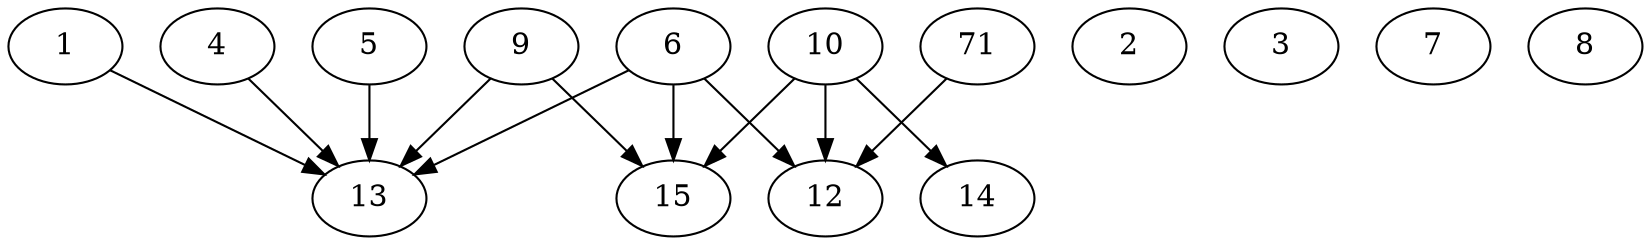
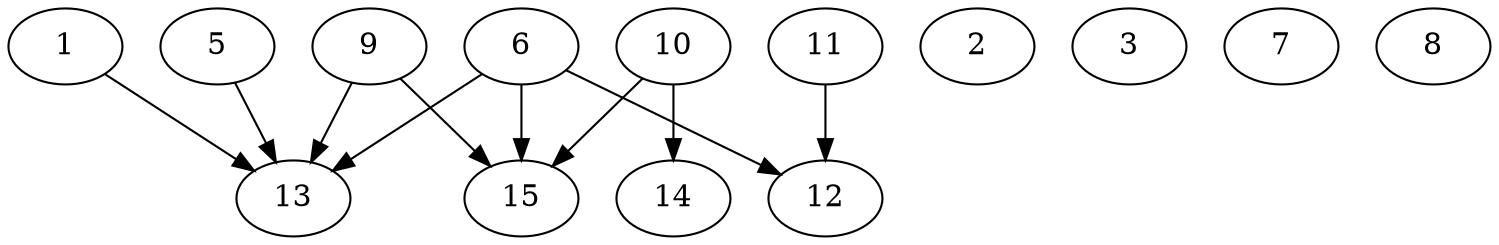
node "4": removed
node "71": label "71" -> "11"
edge "10" -> "12": removed
